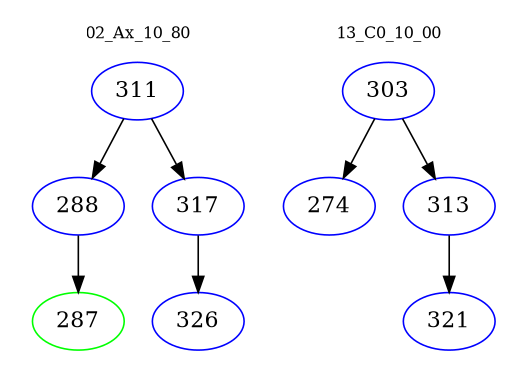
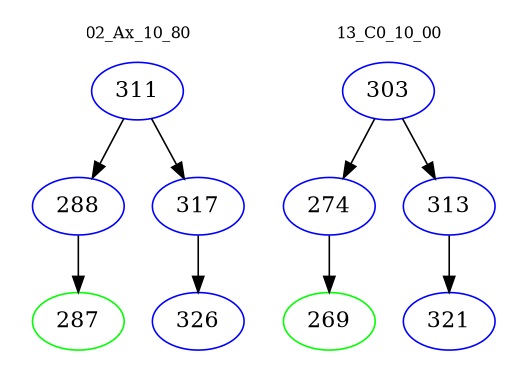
node "269": added
